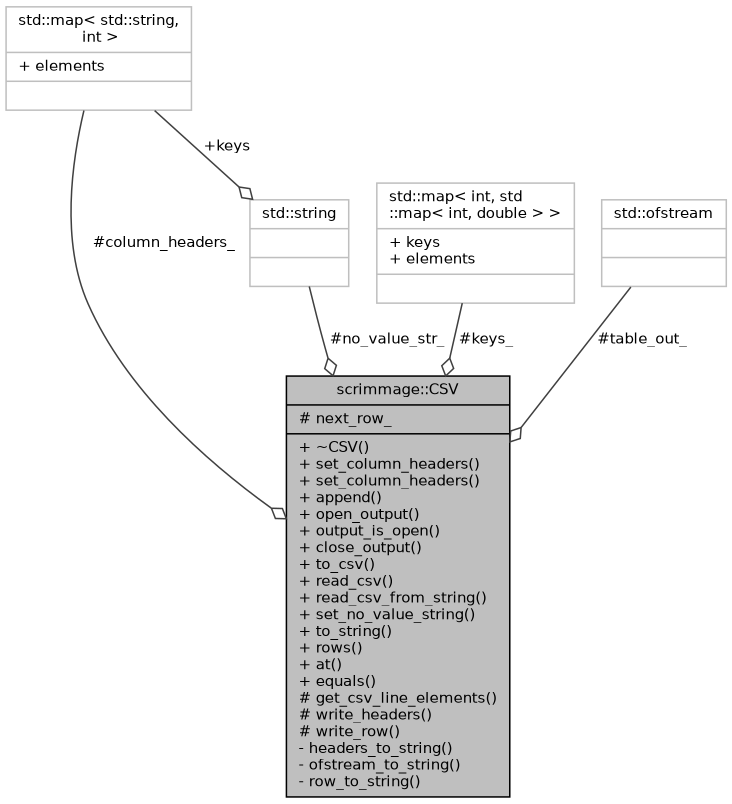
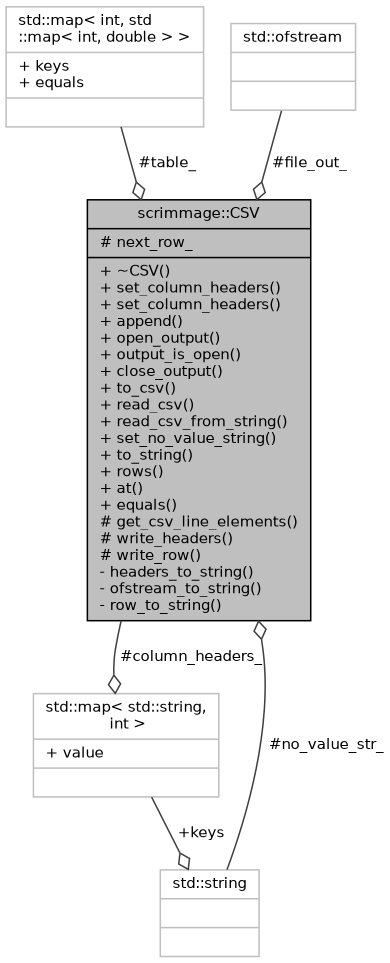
node "std::map< std::string,": text "+ elements" -> "+ value"
node "std::map< int, std": text "+ elements" -> "+ equals"
edge "std::map< std::string," -> "scrimmage::CSV": reversed
edge "std::map< int, std" -> "scrimmage::CSV": label " #keys_" -> " #table_"
edge "std::ofstream" -> "scrimmage::CSV": label " #table_out_" -> " #file_out_"
